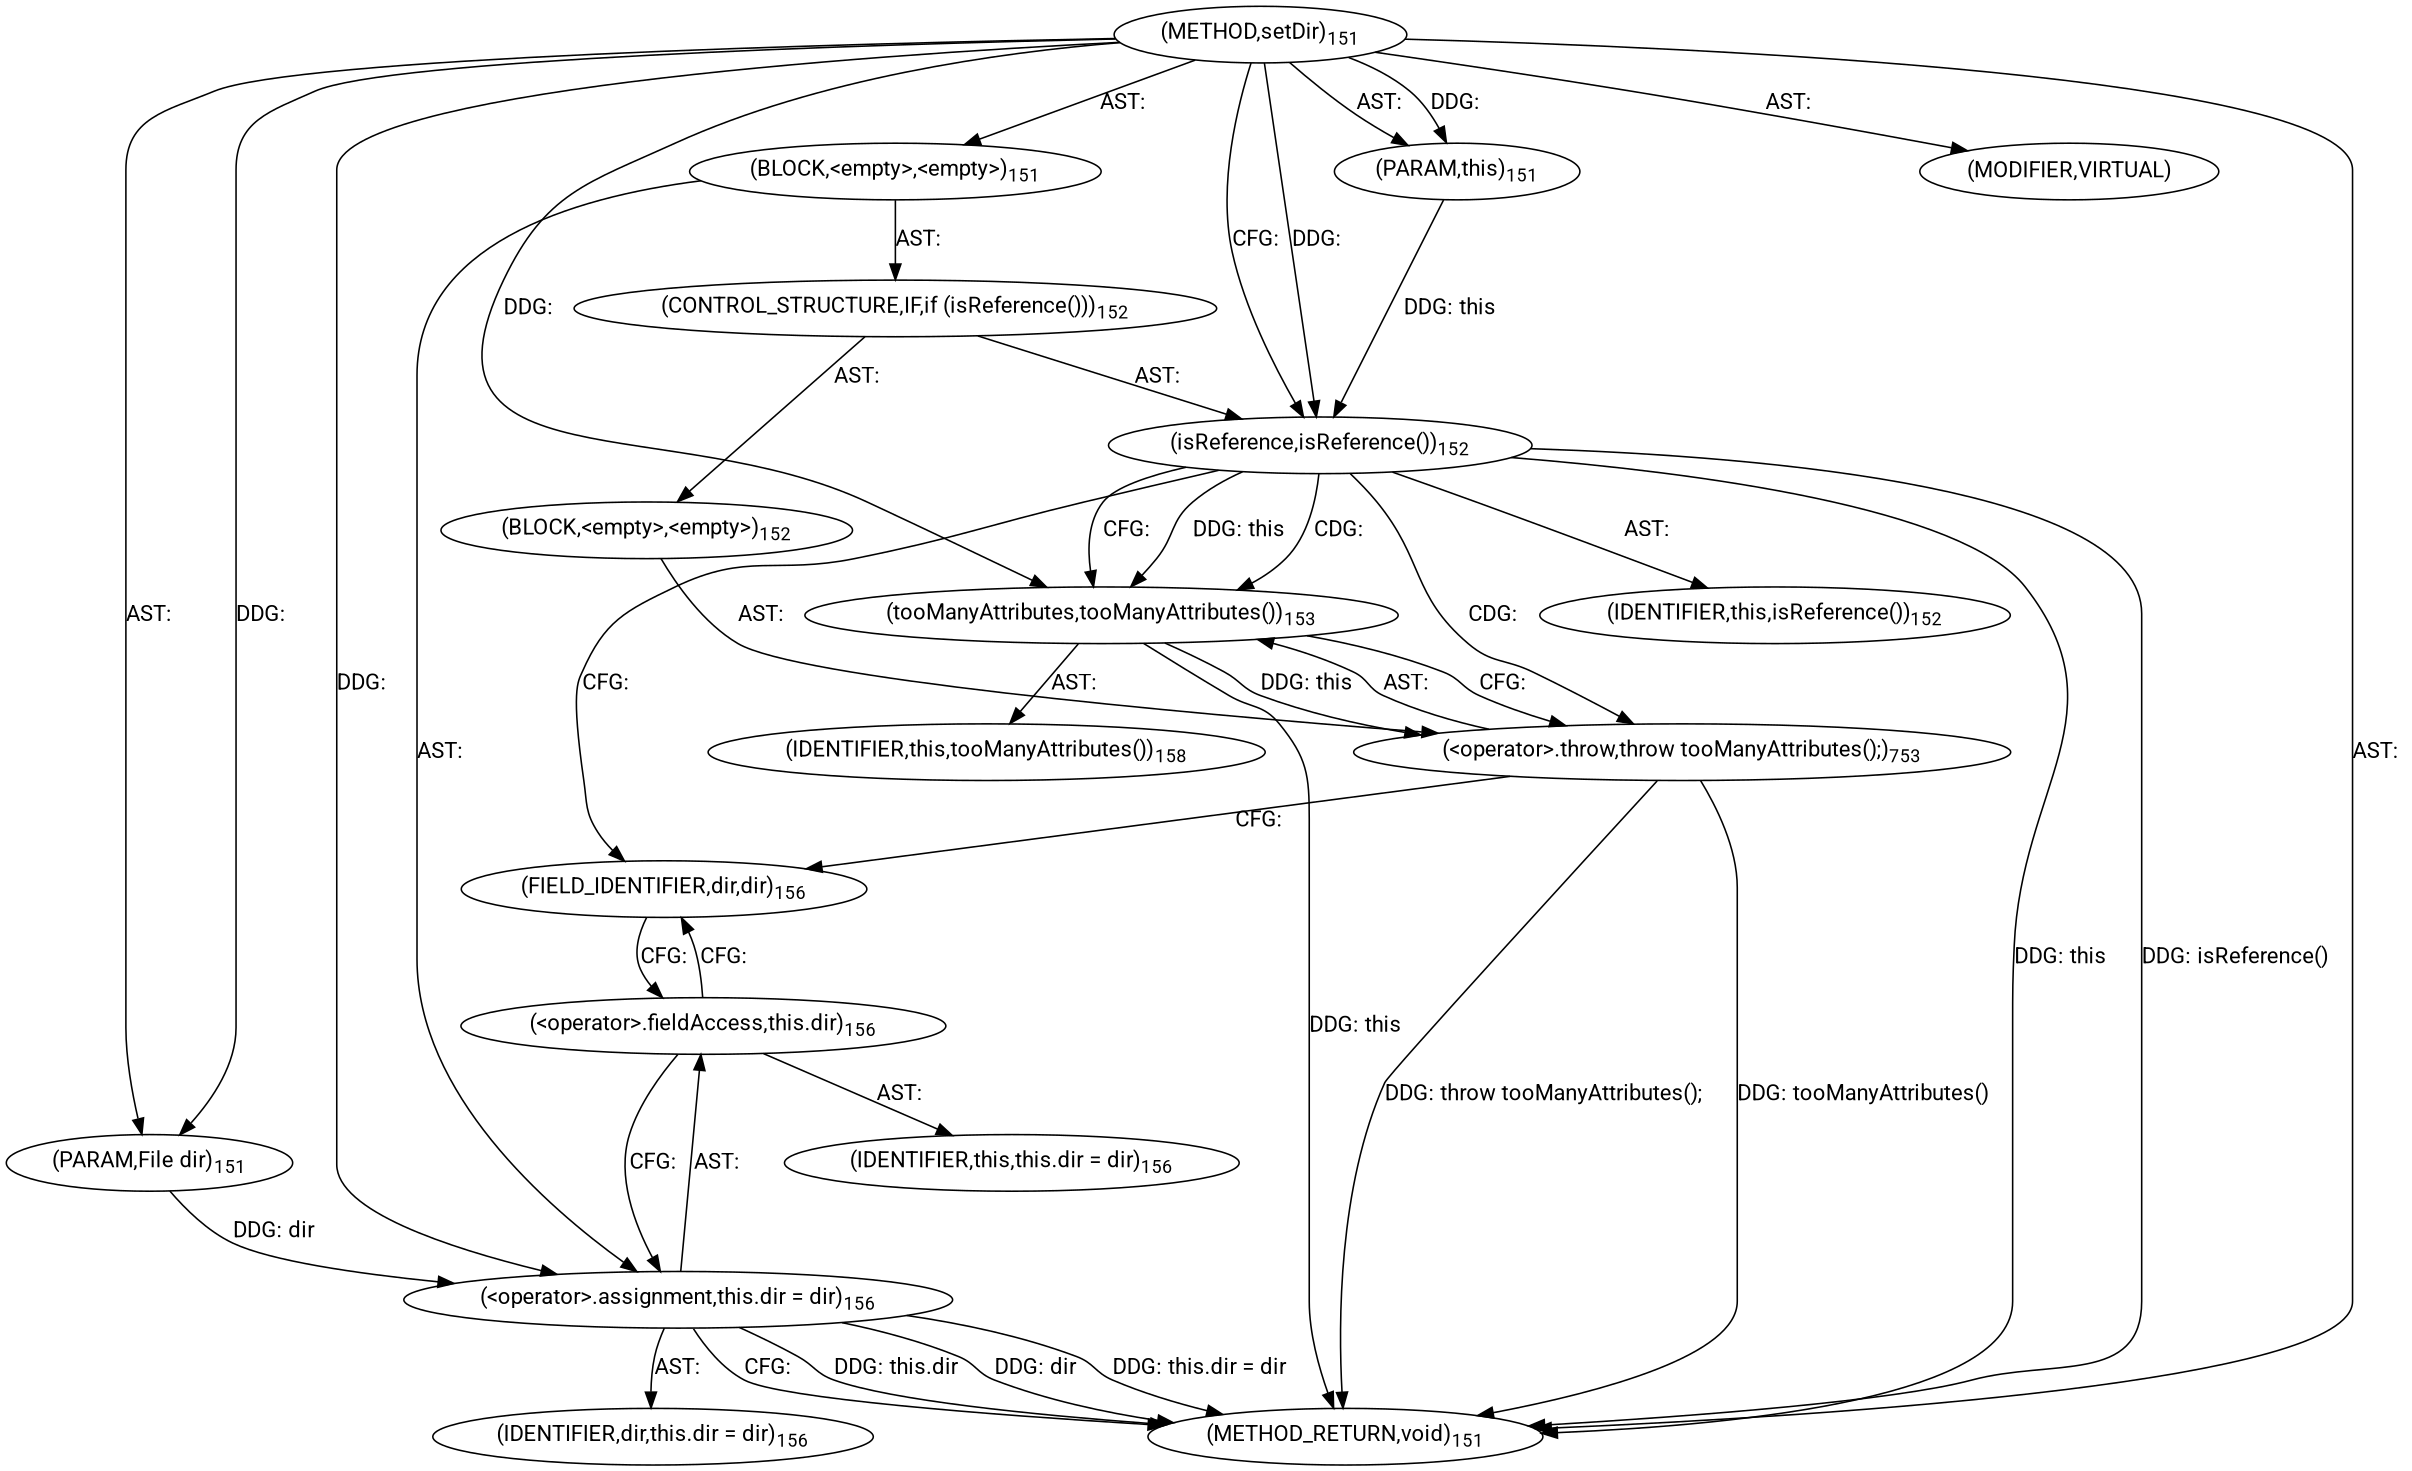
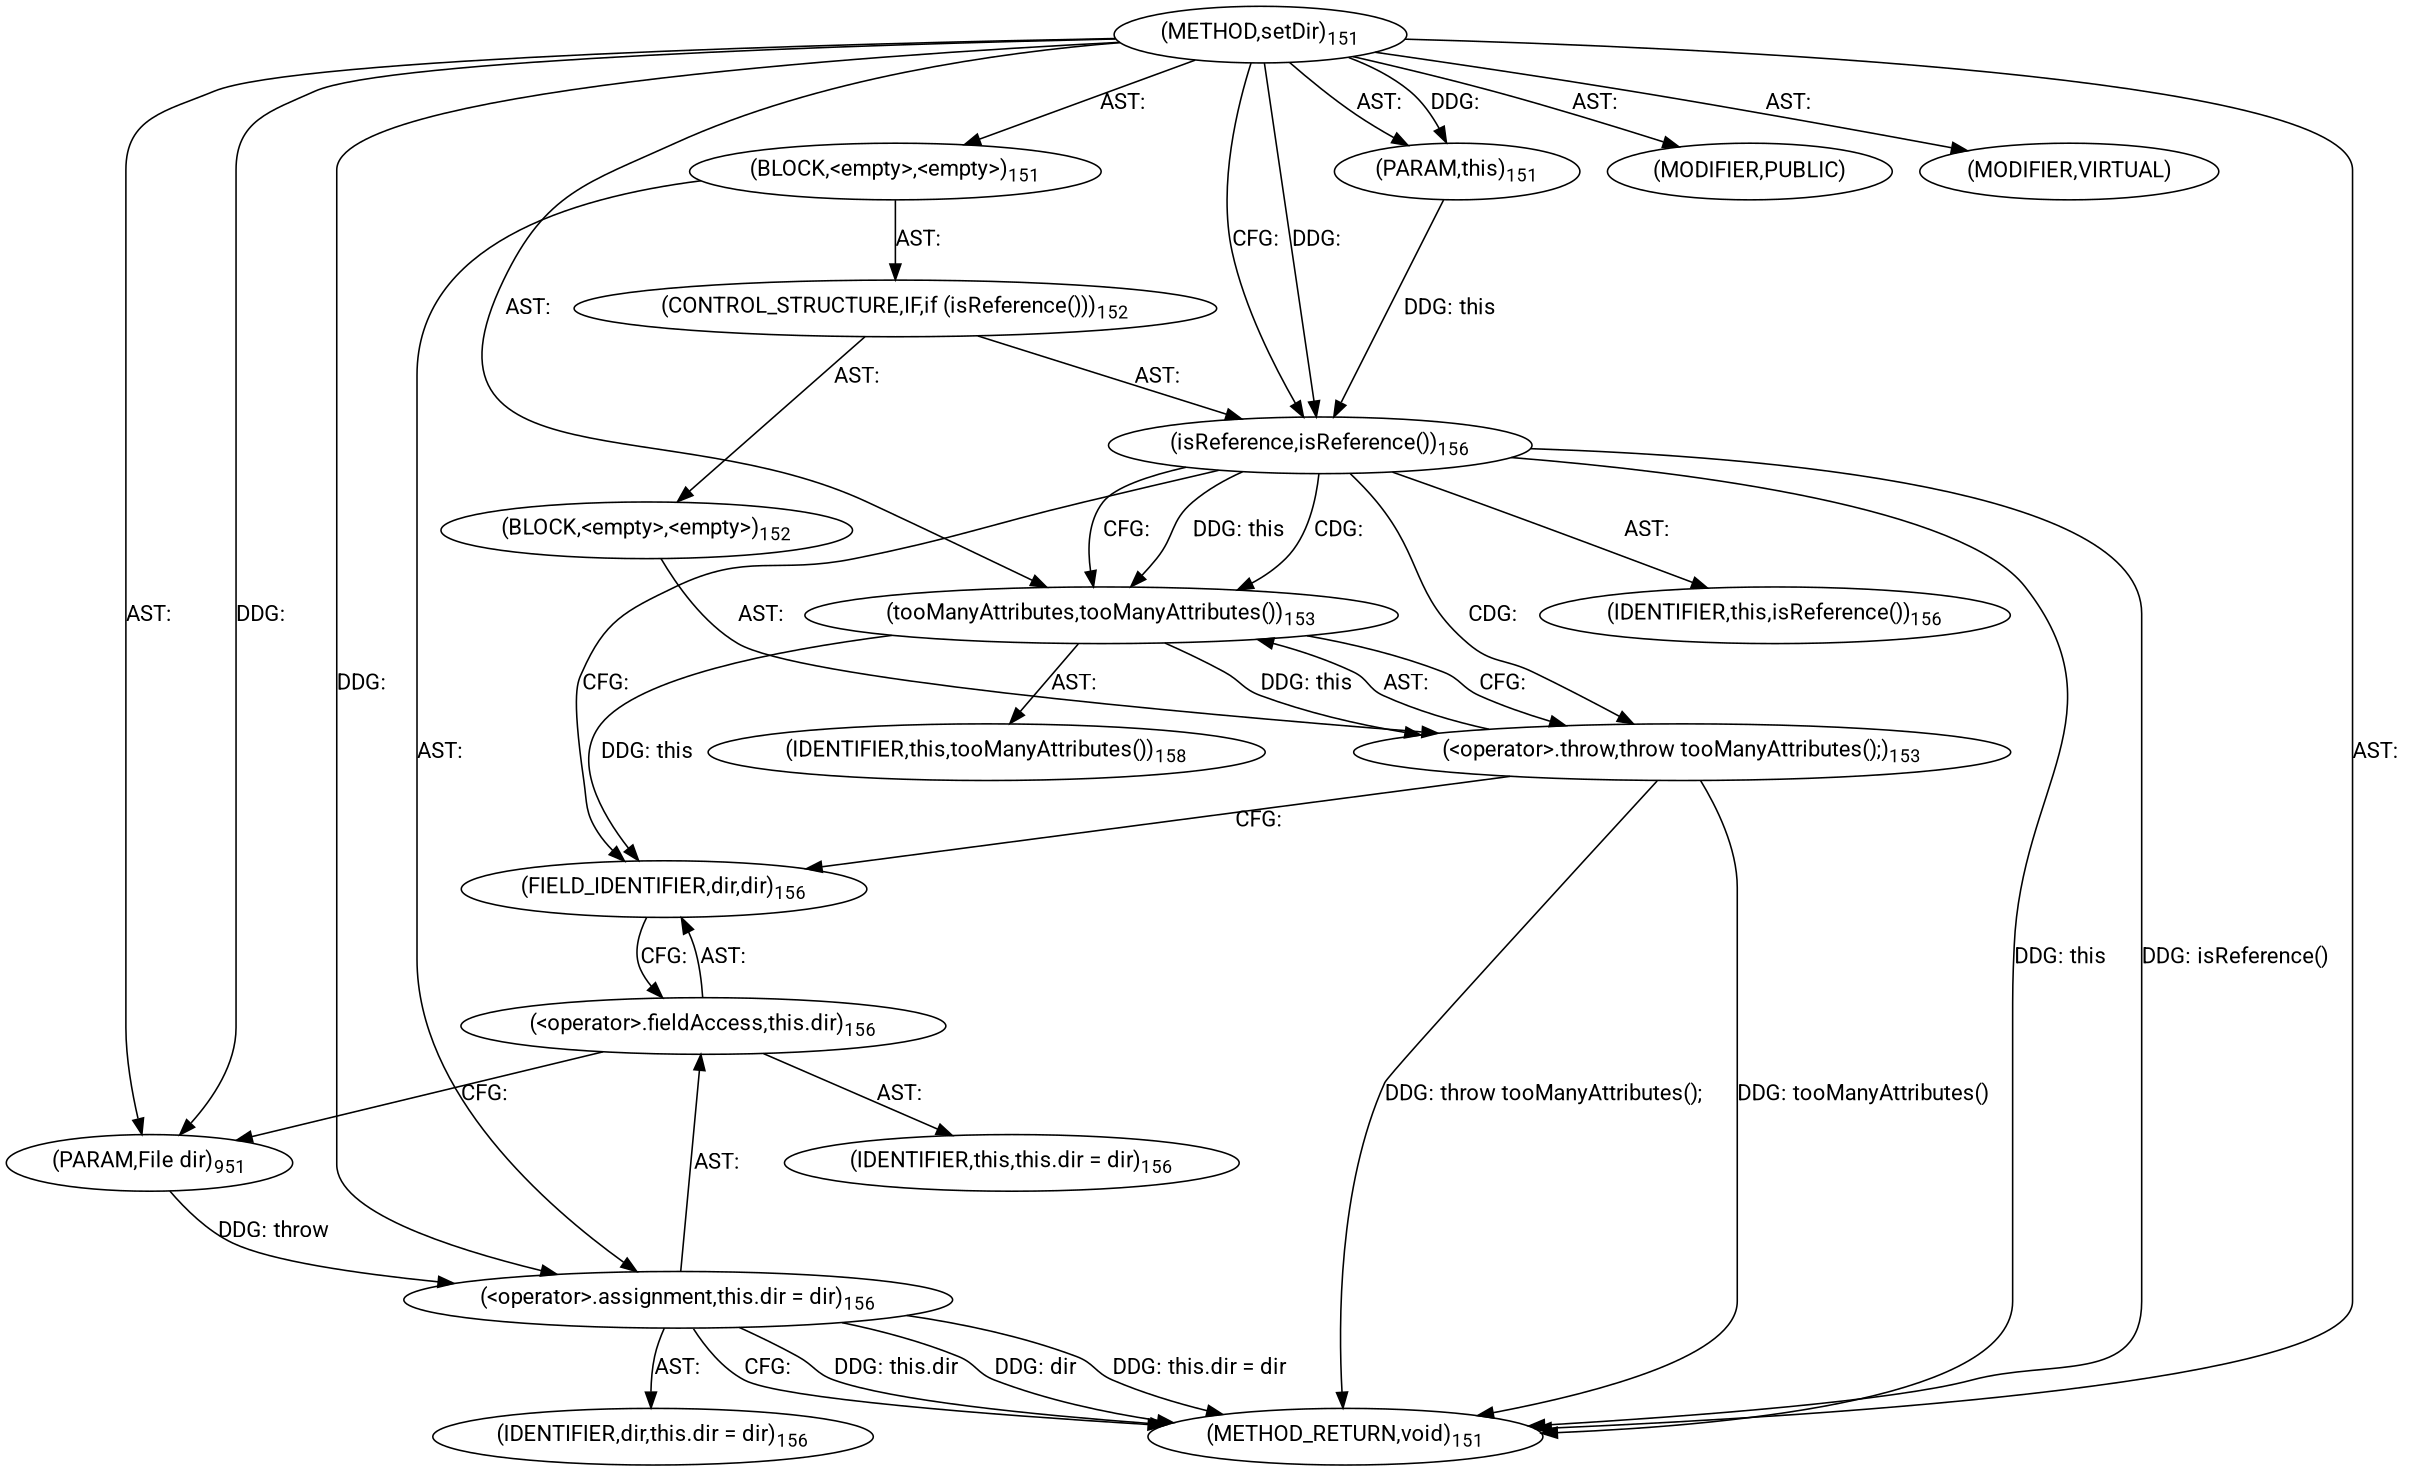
node "(MODIFIER,PUBLIC)": added
edge "(METHOD,setDir)" -> "(tooManyAttributes,tooManyAttributes())": label "DDG: " -> "AST: "
node "(isReference,isReference())": text "152" -> "156"
node "(IDENTIFIER,this,isReference())": text "152" -> "156"
node "(<operator>.throw,throw tooManyAttributes();)": text "753" -> "153"
edge "(<operator>.fieldAccess,this.dir)" -> "(FIELD_IDENTIFIER,dir,dir)": label "CFG: " -> "AST: "
edge "(tooManyAttributes,tooManyAttributes())" -> "(METHOD_RETURN,void)": now "(tooManyAttributes,tooManyAttributes())" -> "(FIELD_IDENTIFIER,dir,dir)"
edge "(<operator>.fieldAccess,this.dir)" -> "(<operator>.assignment,this.dir = dir)": now "(<operator>.fieldAccess,this.dir)" -> "(PARAM,File dir)"
node "(PARAM,File dir)": text "151" -> "951"
edge "(PARAM,File dir)" -> "(<operator>.assignment,this.dir = dir)": label "DDG: dir" -> "DDG: throw"
